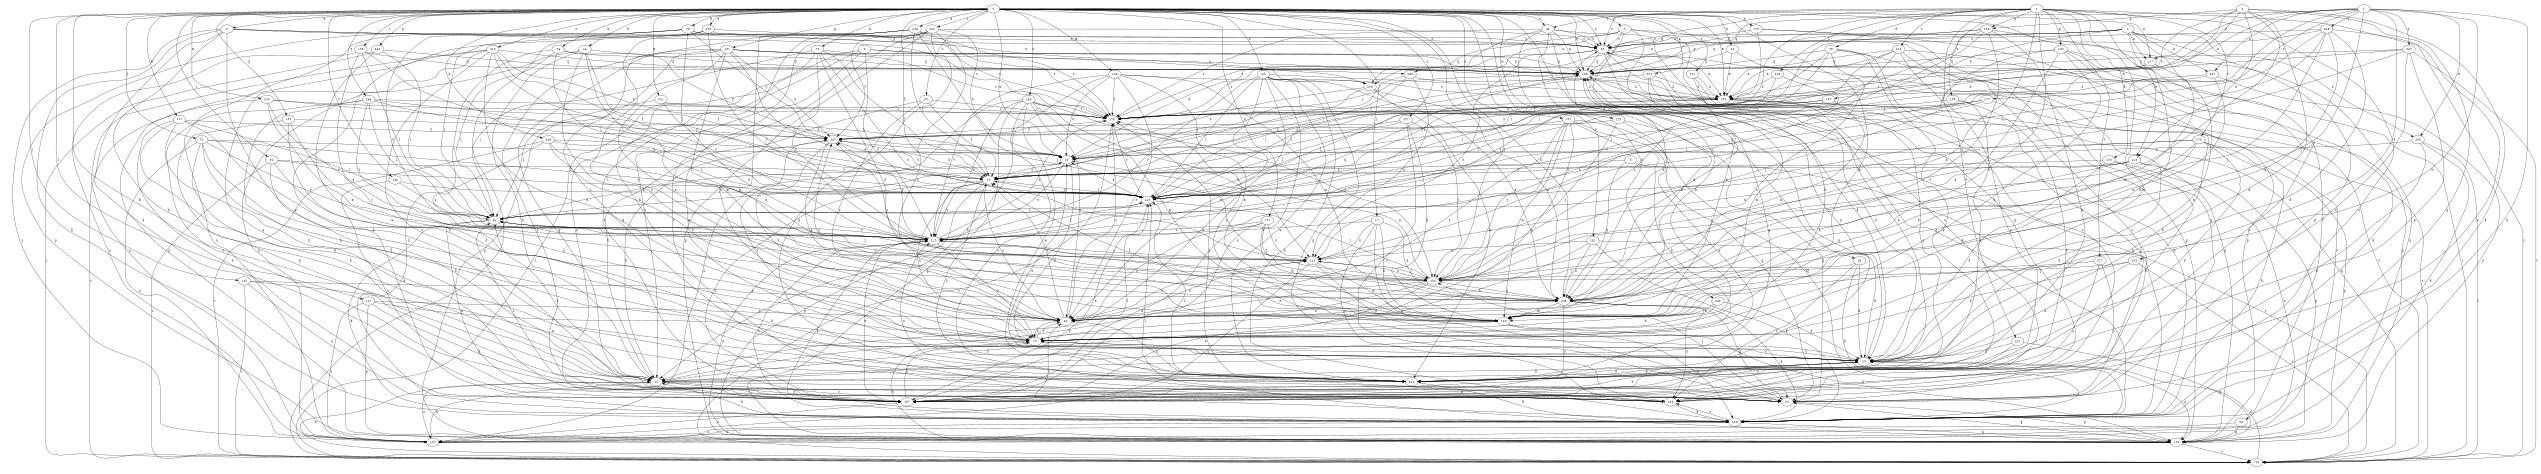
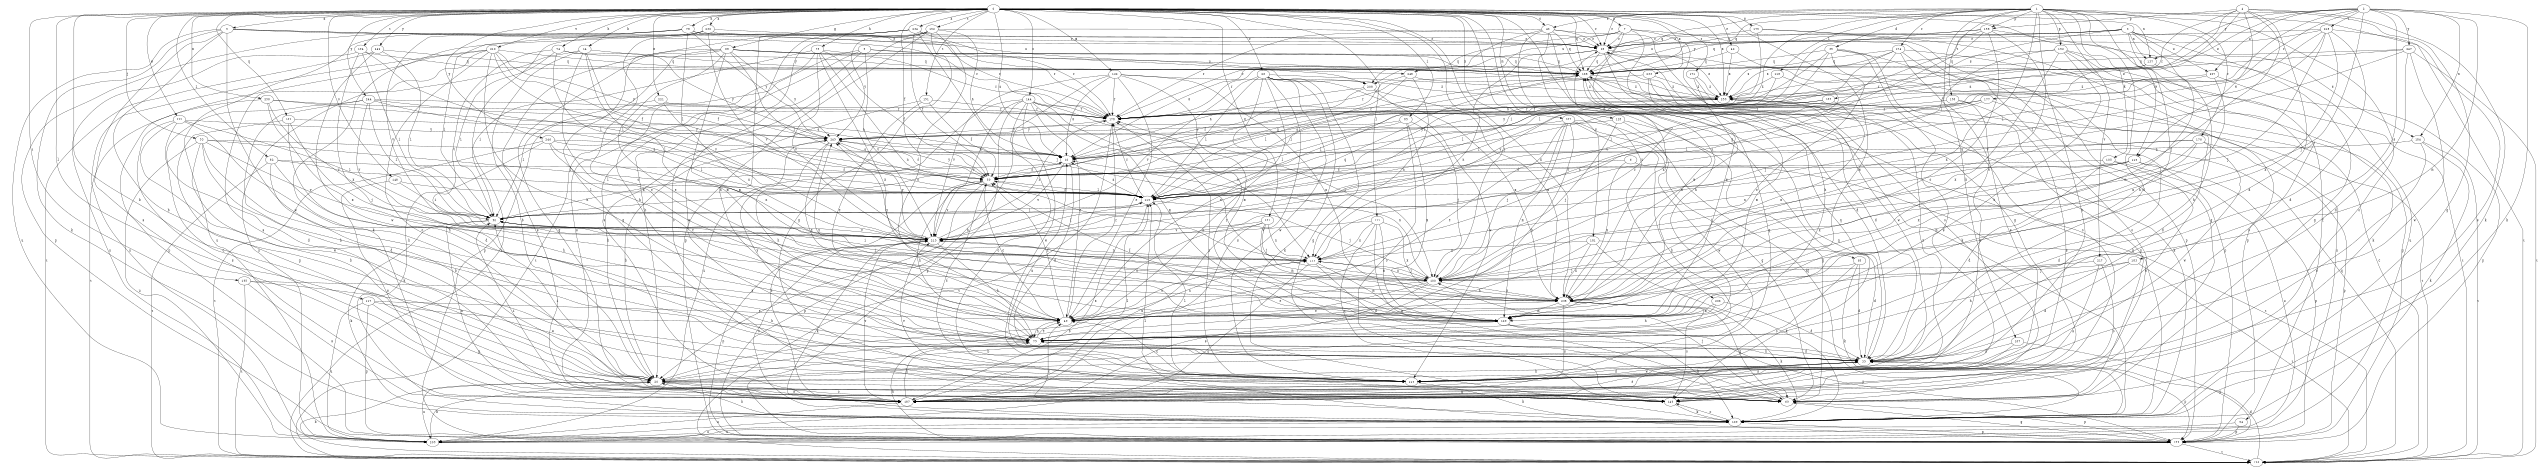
edge "59" -> "187": reversed
edge "176" -> "109": removed, label "k"
